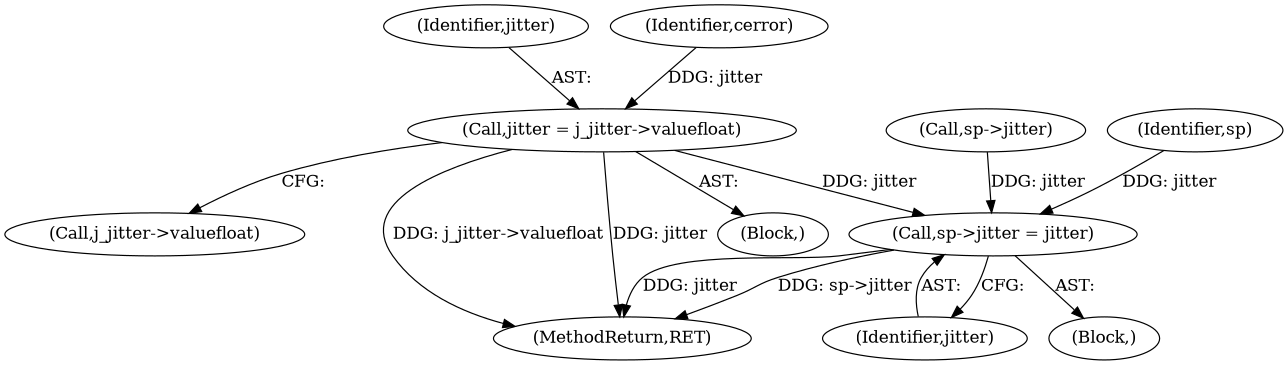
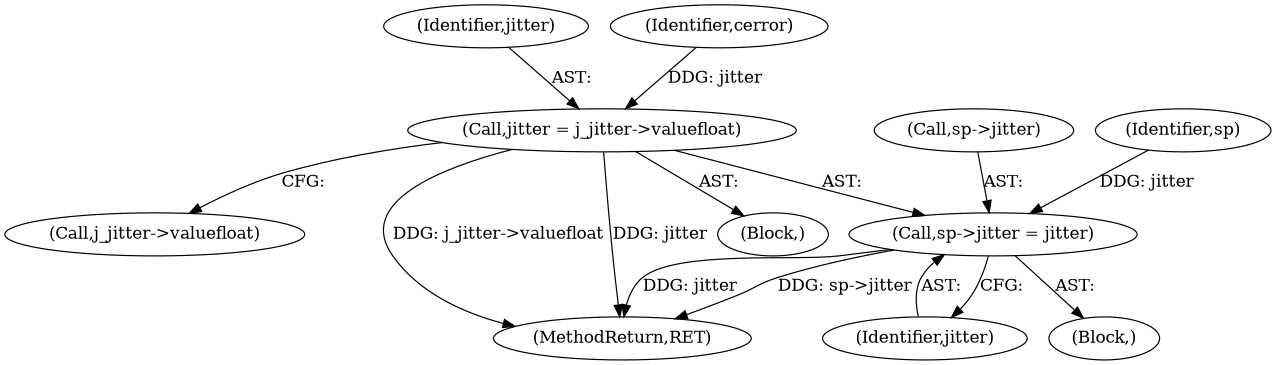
edge "(Call,jitter = j_jitter->valuefloat)" -> "(Call,sp->jitter = jitter)": label "DDG: jitter" -> "AST: "
edge "(Call,sp->jitter)" -> "(Call,sp->jitter = jitter)": label "DDG: jitter" -> "AST: "
